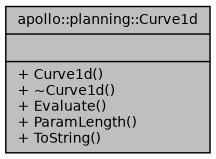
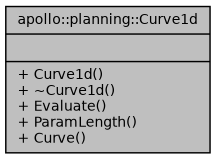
node "apollo::planning::Curve1d": text "+ ToString()" -> "+ Curve()"
